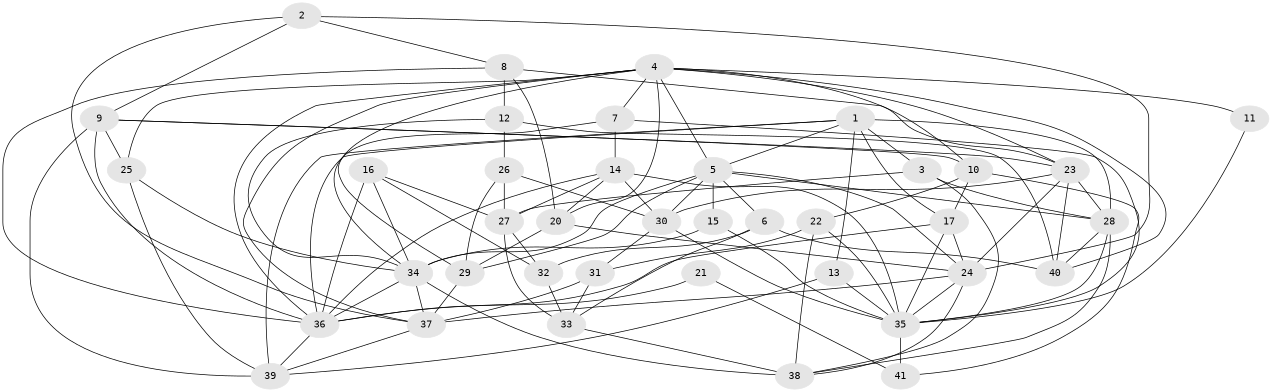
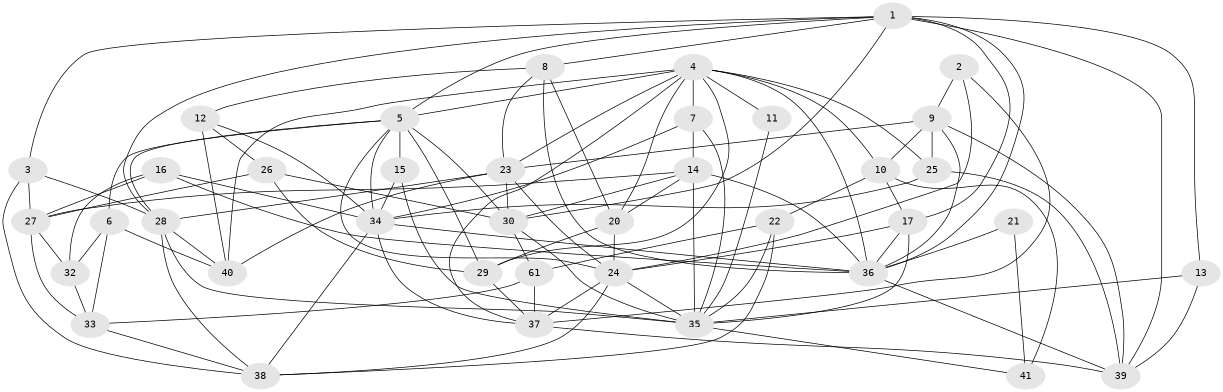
edge "2" -- "8": now "1" -- "8"
edge "1" -- "30": added
node "31": label "31" -> "61"
